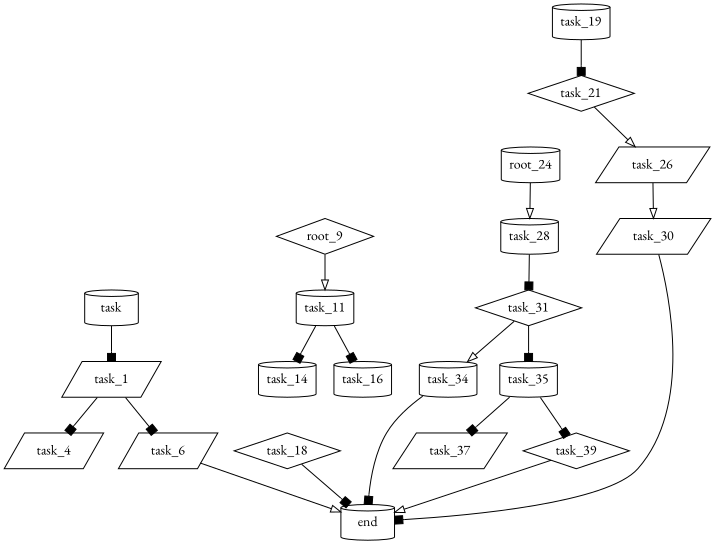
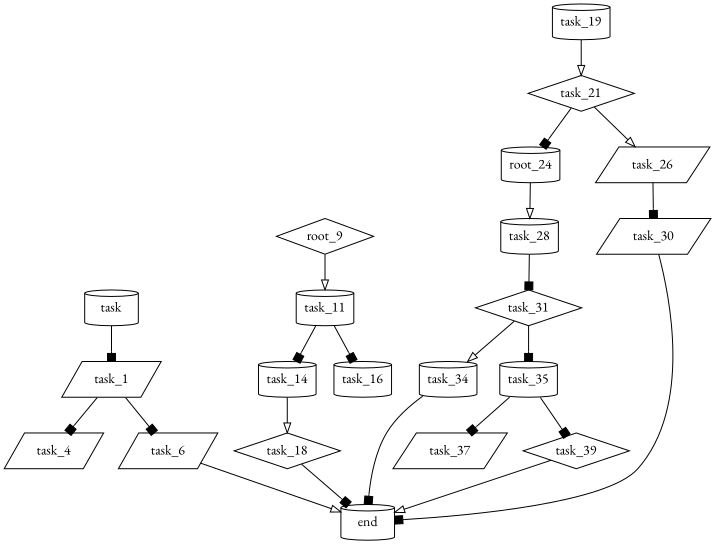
edge "task_19" -> "task_21": arrowhead box -> onormal
edge "task_21" -> "root_24": added
edge "task_26" -> "task_30": arrowhead onormal -> box
edge "task_14" -> "task_18": added
